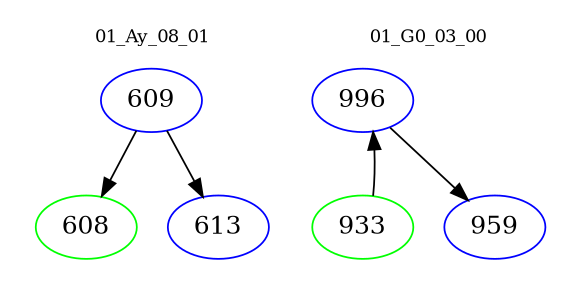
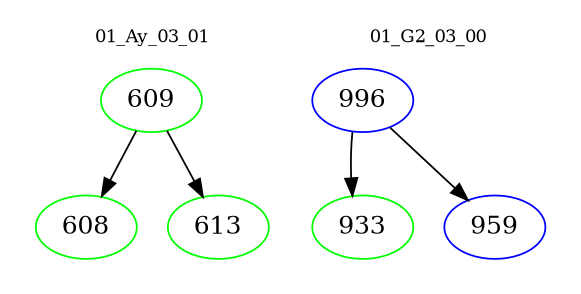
cluster "01_Ay_08_01": label "01_Ay_08_01" -> "01_Ay_03_01"
cluster "01_G0_03_00": label "01_G0_03_00" -> "01_G2_03_00"
node "609": color blue -> green
edge "933" -> "996": reversed
node "613": color blue -> green
